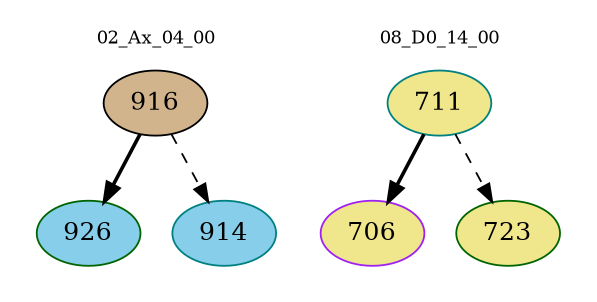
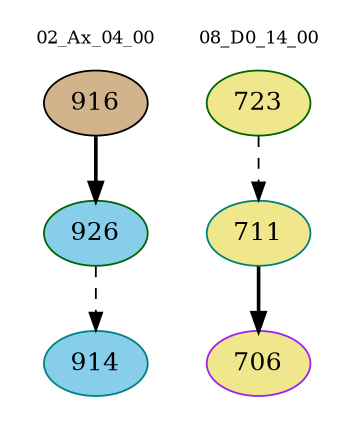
edge "916" -> "914": now "926" -> "914"
edge "711" -> "723": reversed
